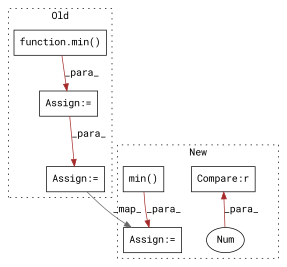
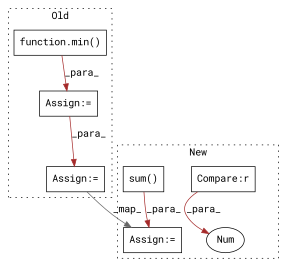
node "min()": label "min()" -> "sum()"
edge "Num" -> "Compare:r": reversed
